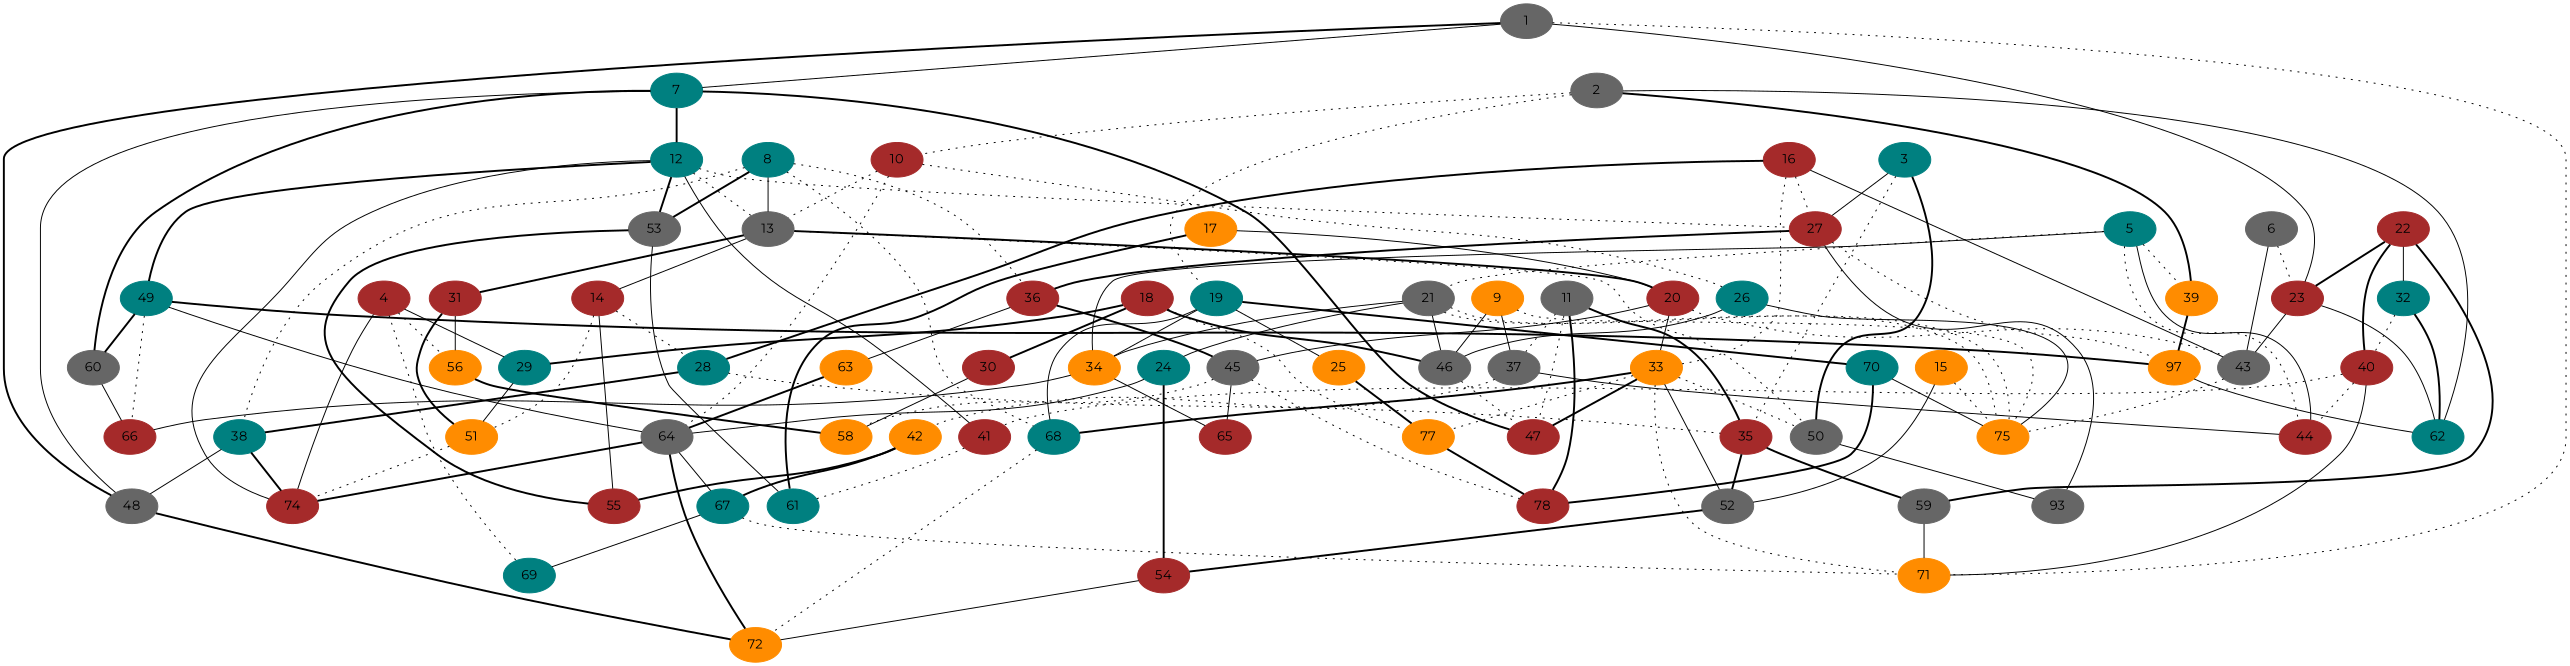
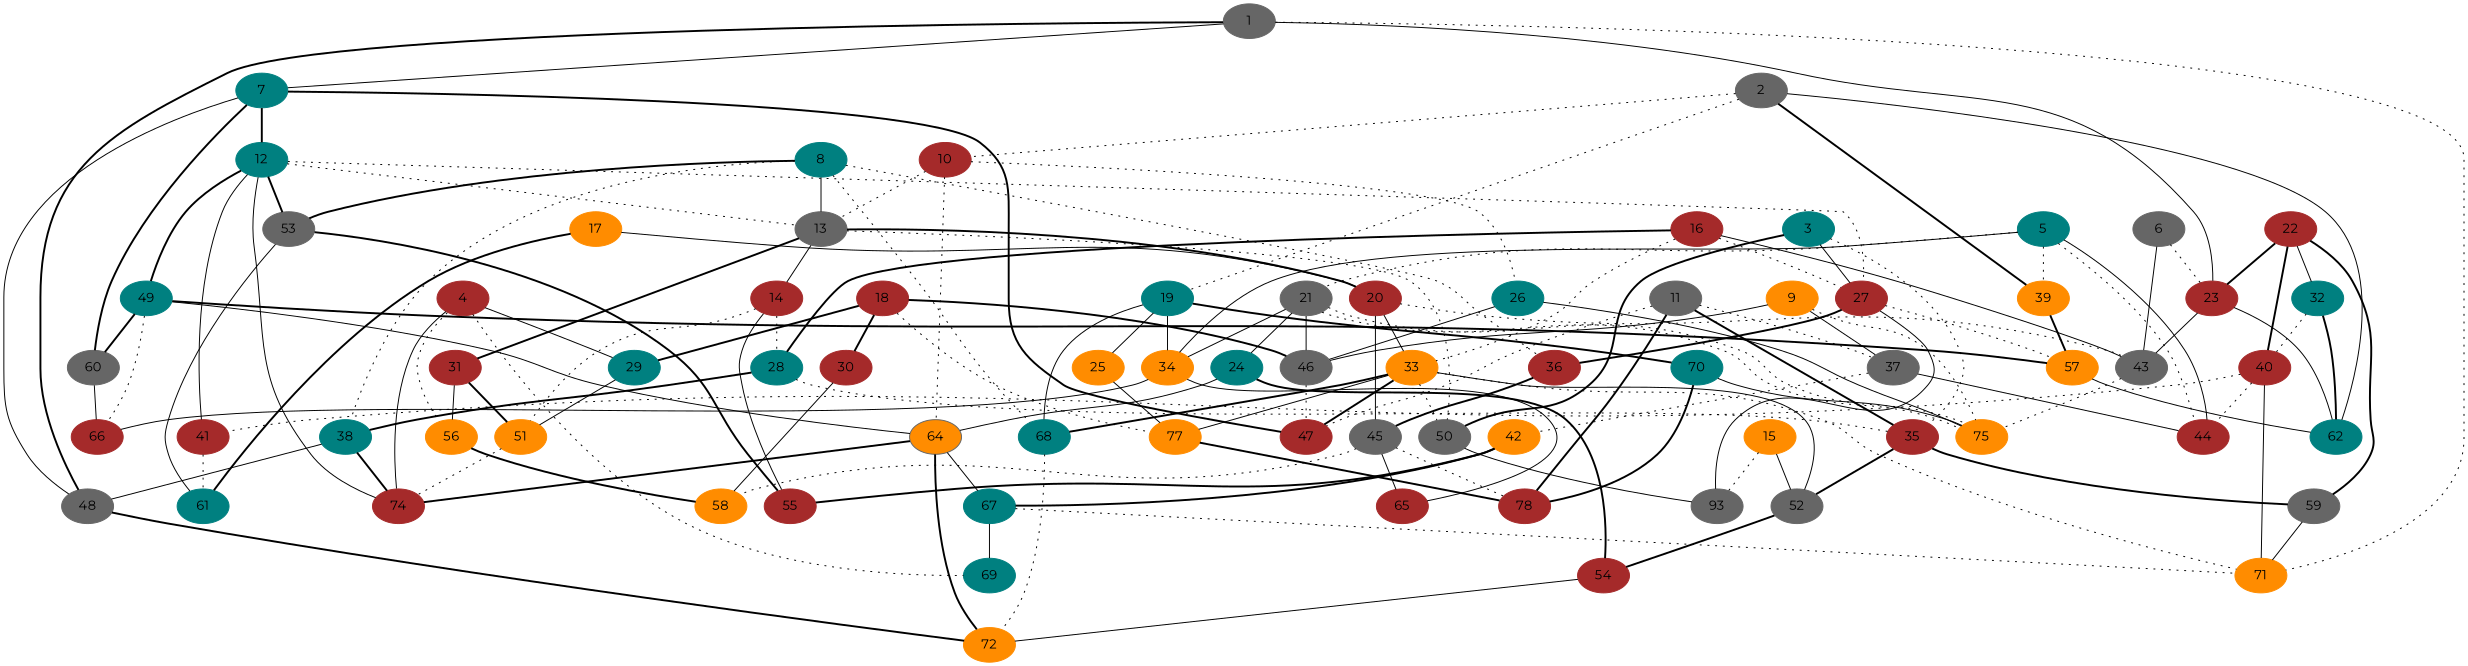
node "63": removed
node "97": label "97" -> "57"
edge "25" -- "77": style bold -> solid
edge "33" -- "77": style dotted -> solid
edge "15" -- "75": now "15" -- "93"
node "64": fillcolor gray40 -> darkorange
